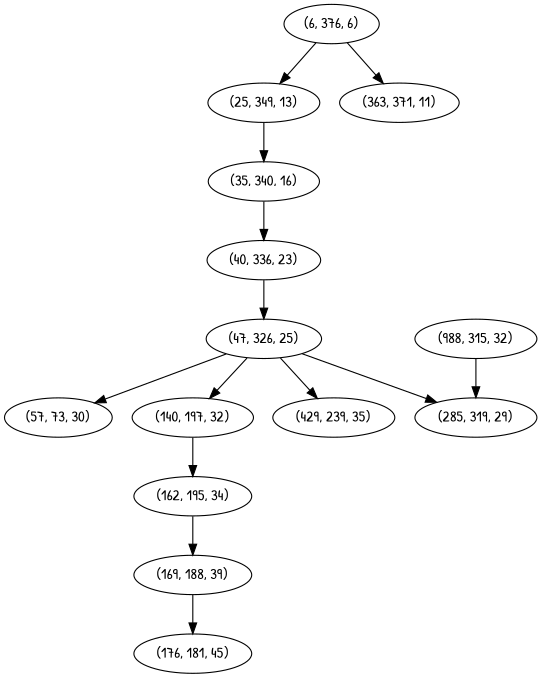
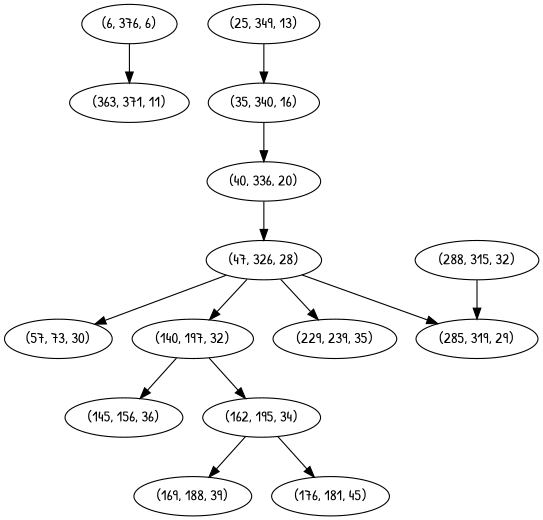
edge "(6, 376, 6)" -> "(25, 349, 13)": removed
node "(40, 336, 23)": label "(40, 336, 23)" -> "(40, 336, 20)"
node "(47, 326, 25)": label "(47, 326, 25)" -> "(47, 326, 28)"
node "(988, 315, 32)": label "(988, 315, 32)" -> "(288, 315, 32)"
node "(145, 156, 36)": added
node "(429, 239, 35)": label "(429, 239, 35)" -> "(229, 239, 35)"
edge "(169, 188, 39)" -> "(176, 181, 45)": now "(162, 195, 34)" -> "(176, 181, 45)"
